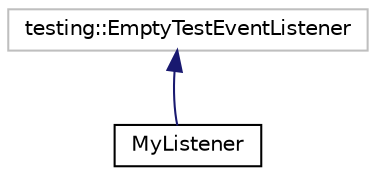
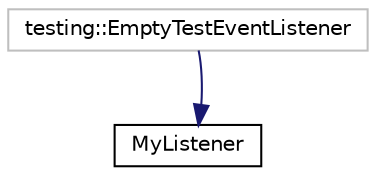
edge "MyListener" -> "testing::EmptyTestEventListener": reversed
